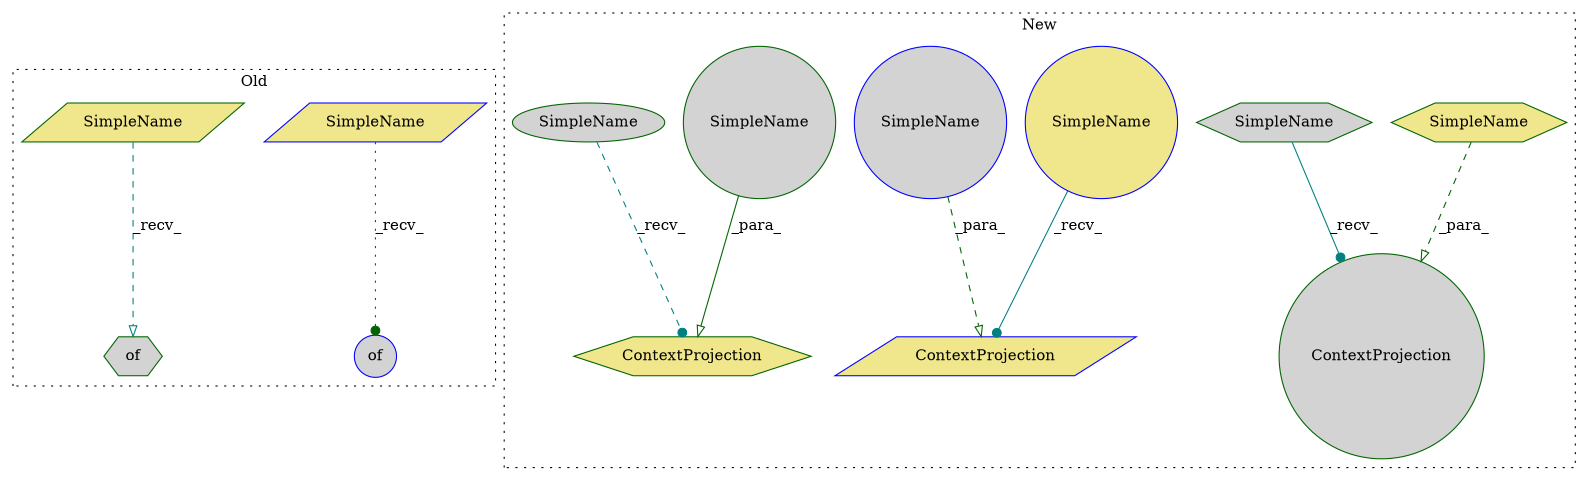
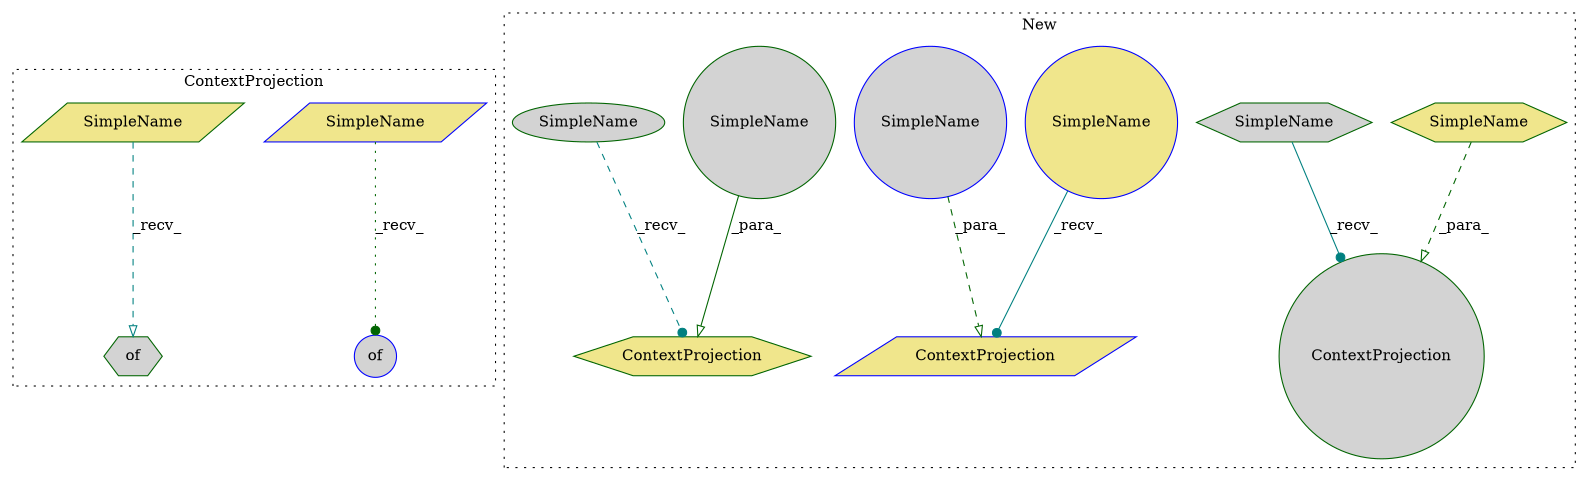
cluster "Old": label "Old" -> "ContextProjection"
